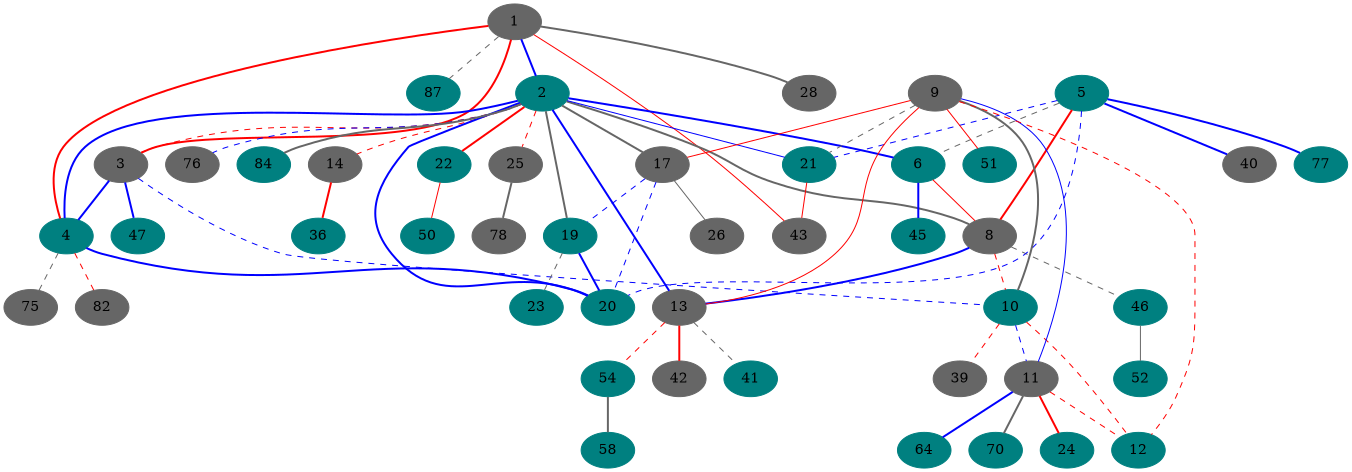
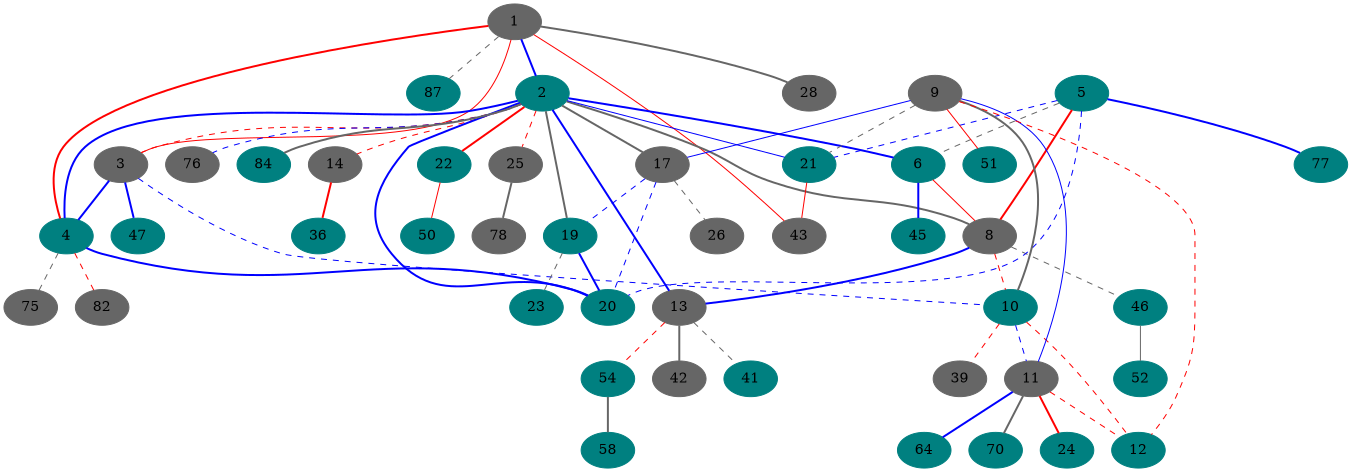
edge "9" -- "17": color red -> blue
edge "1" -- "3": style bold -> solid
node "40": removed
edge "17" -- "26": style solid -> dashed
edge "9" -- "13": removed
edge "13" -- "42": color red -> gray40
